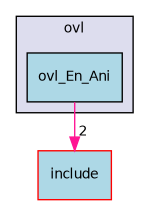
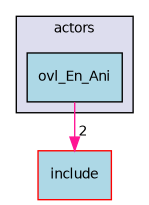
cluster "ovl": label "ovl" -> "actors"
